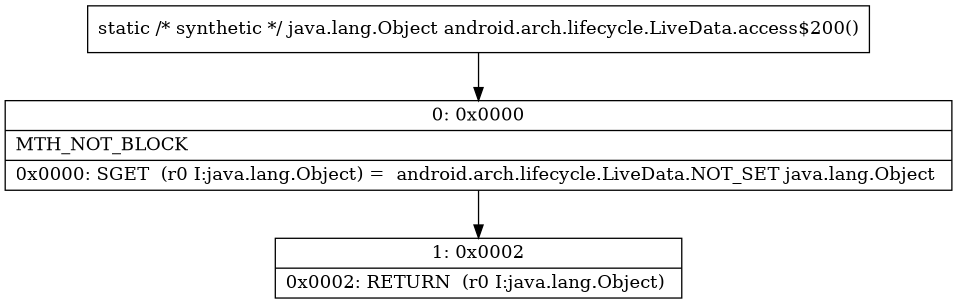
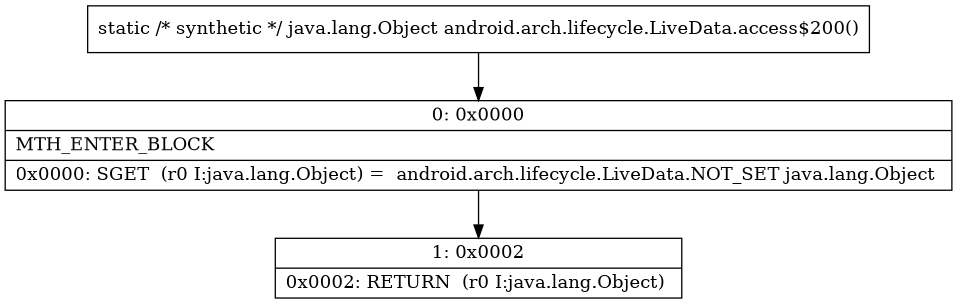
node "0: 0x0000": text "MTH_NOT_BLOCK" -> "MTH_ENTER_BLOCK"
